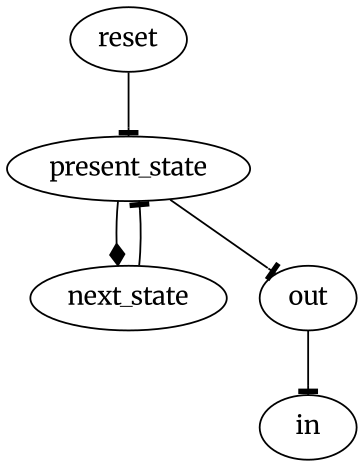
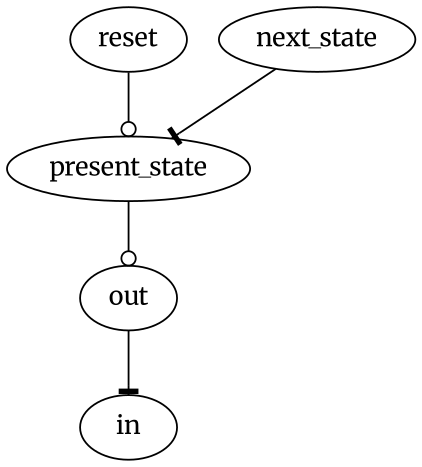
edge "reset" -> "present_state": arrowhead tee -> odot
edge "present_state" -> "next_state": removed
edge "present_state" -> "out": arrowhead tee -> odot
